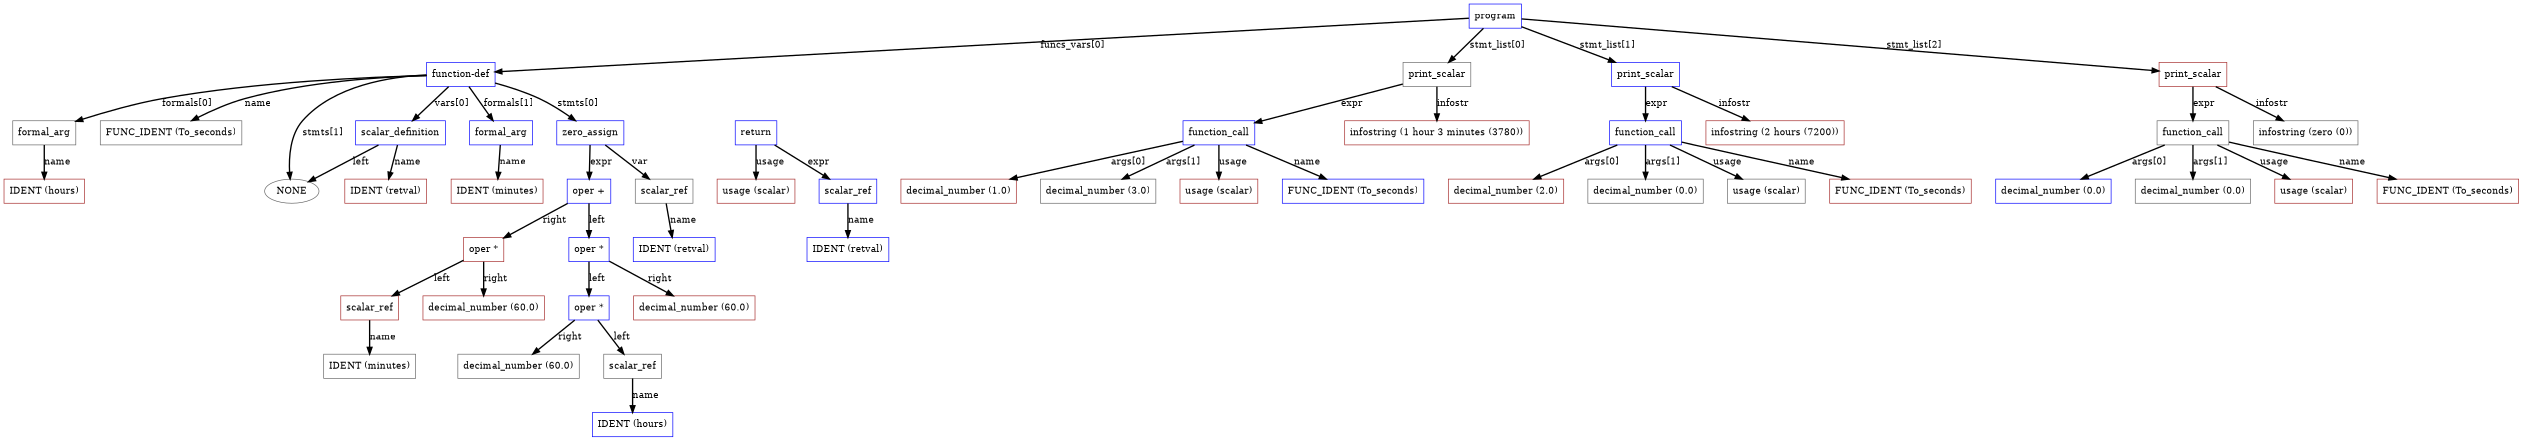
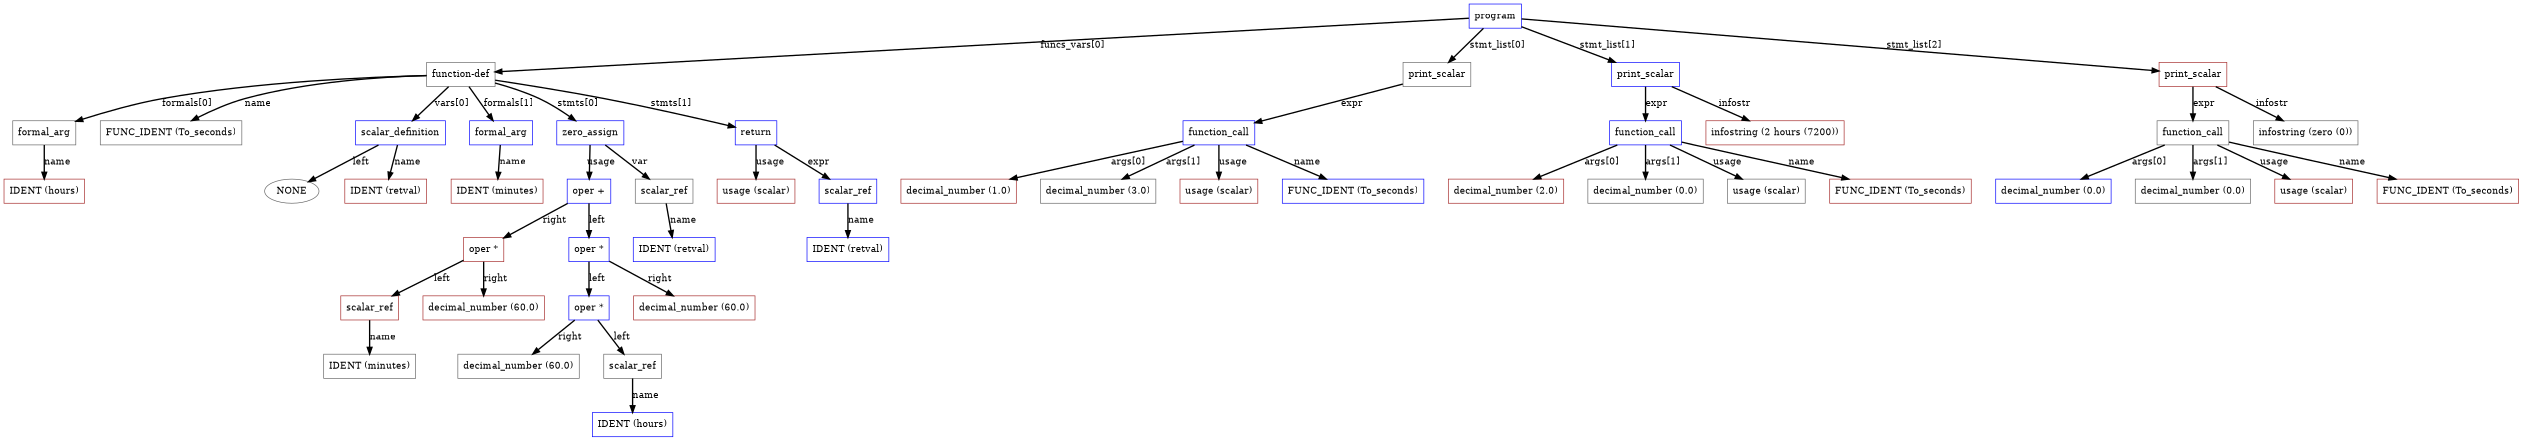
node "function-def": color blue -> gray40
edge "function-def" -> "NONE": now "function-def" -> "return"
node "infostring (1 hour 3 minutes (3780))": removed
edge "zero_assign" -> "oper +": label "expr" -> "usage"
